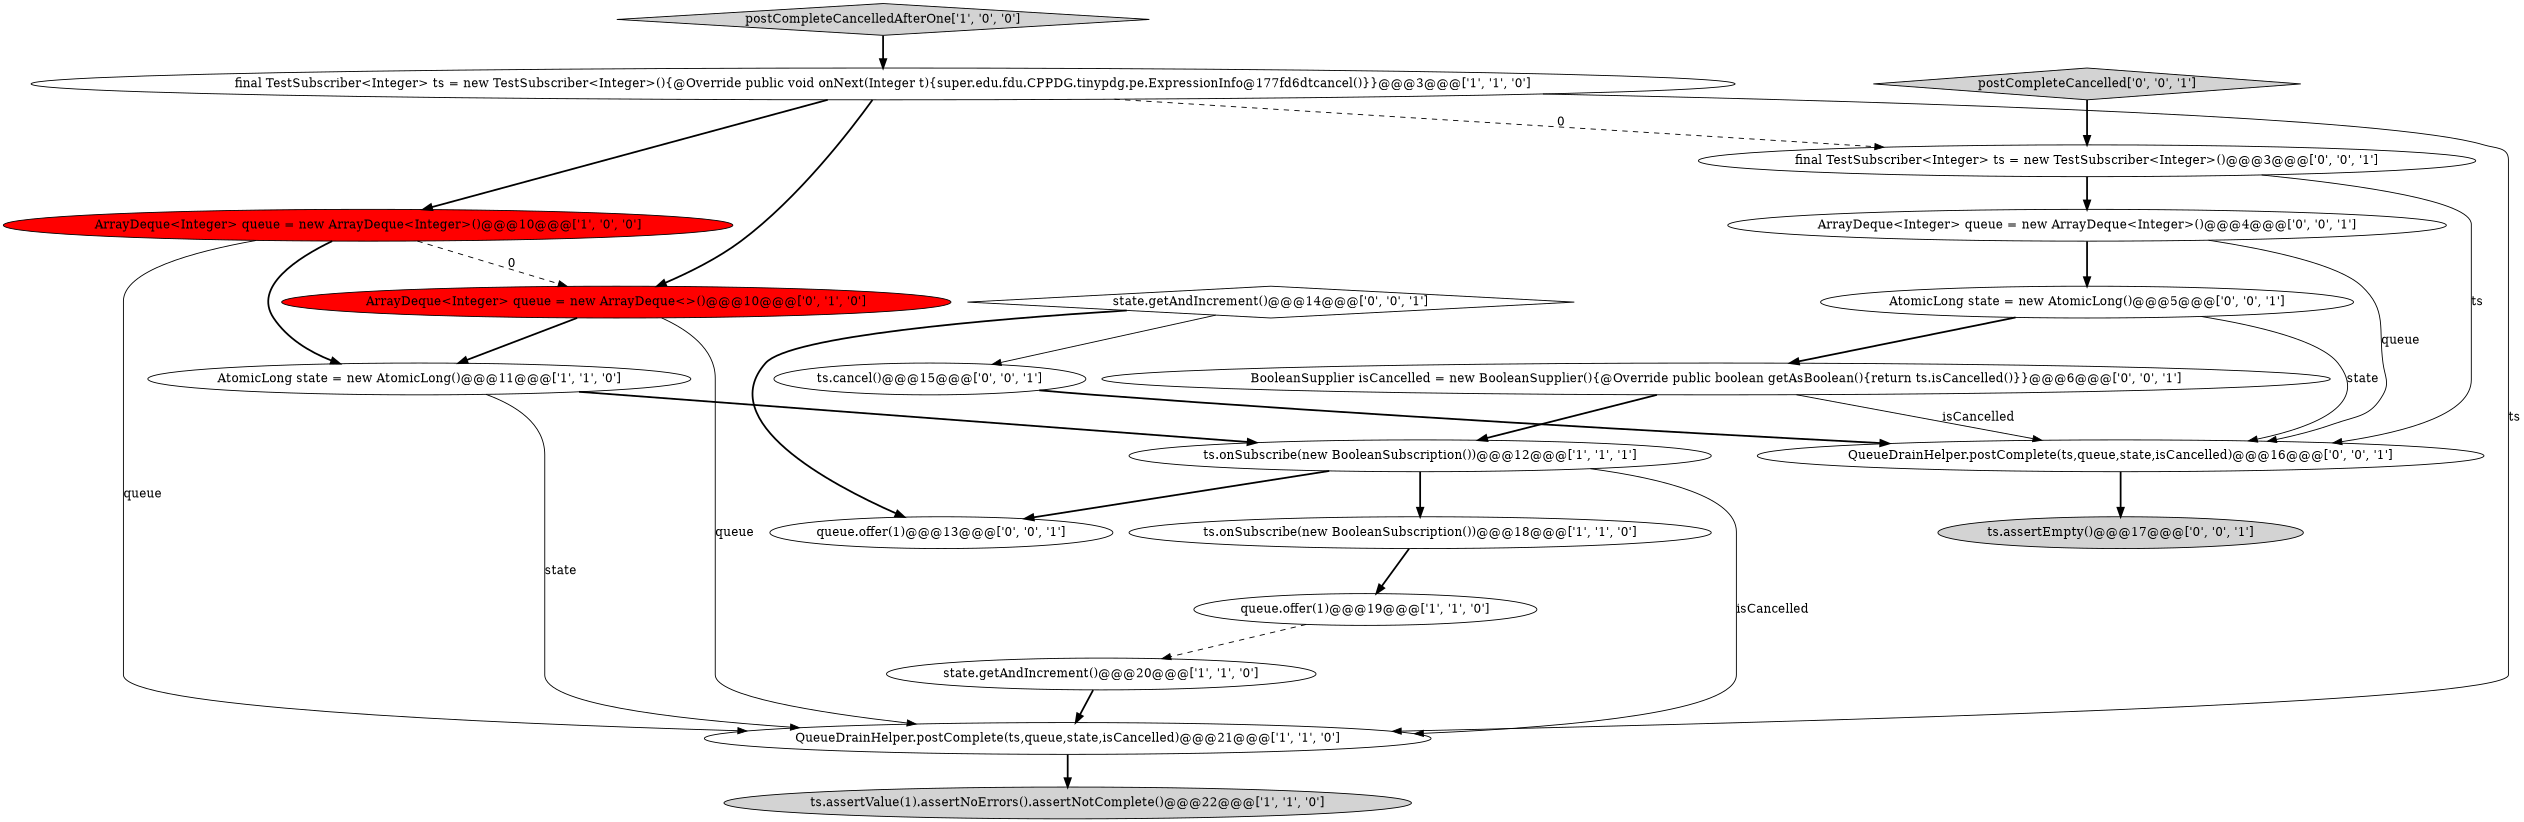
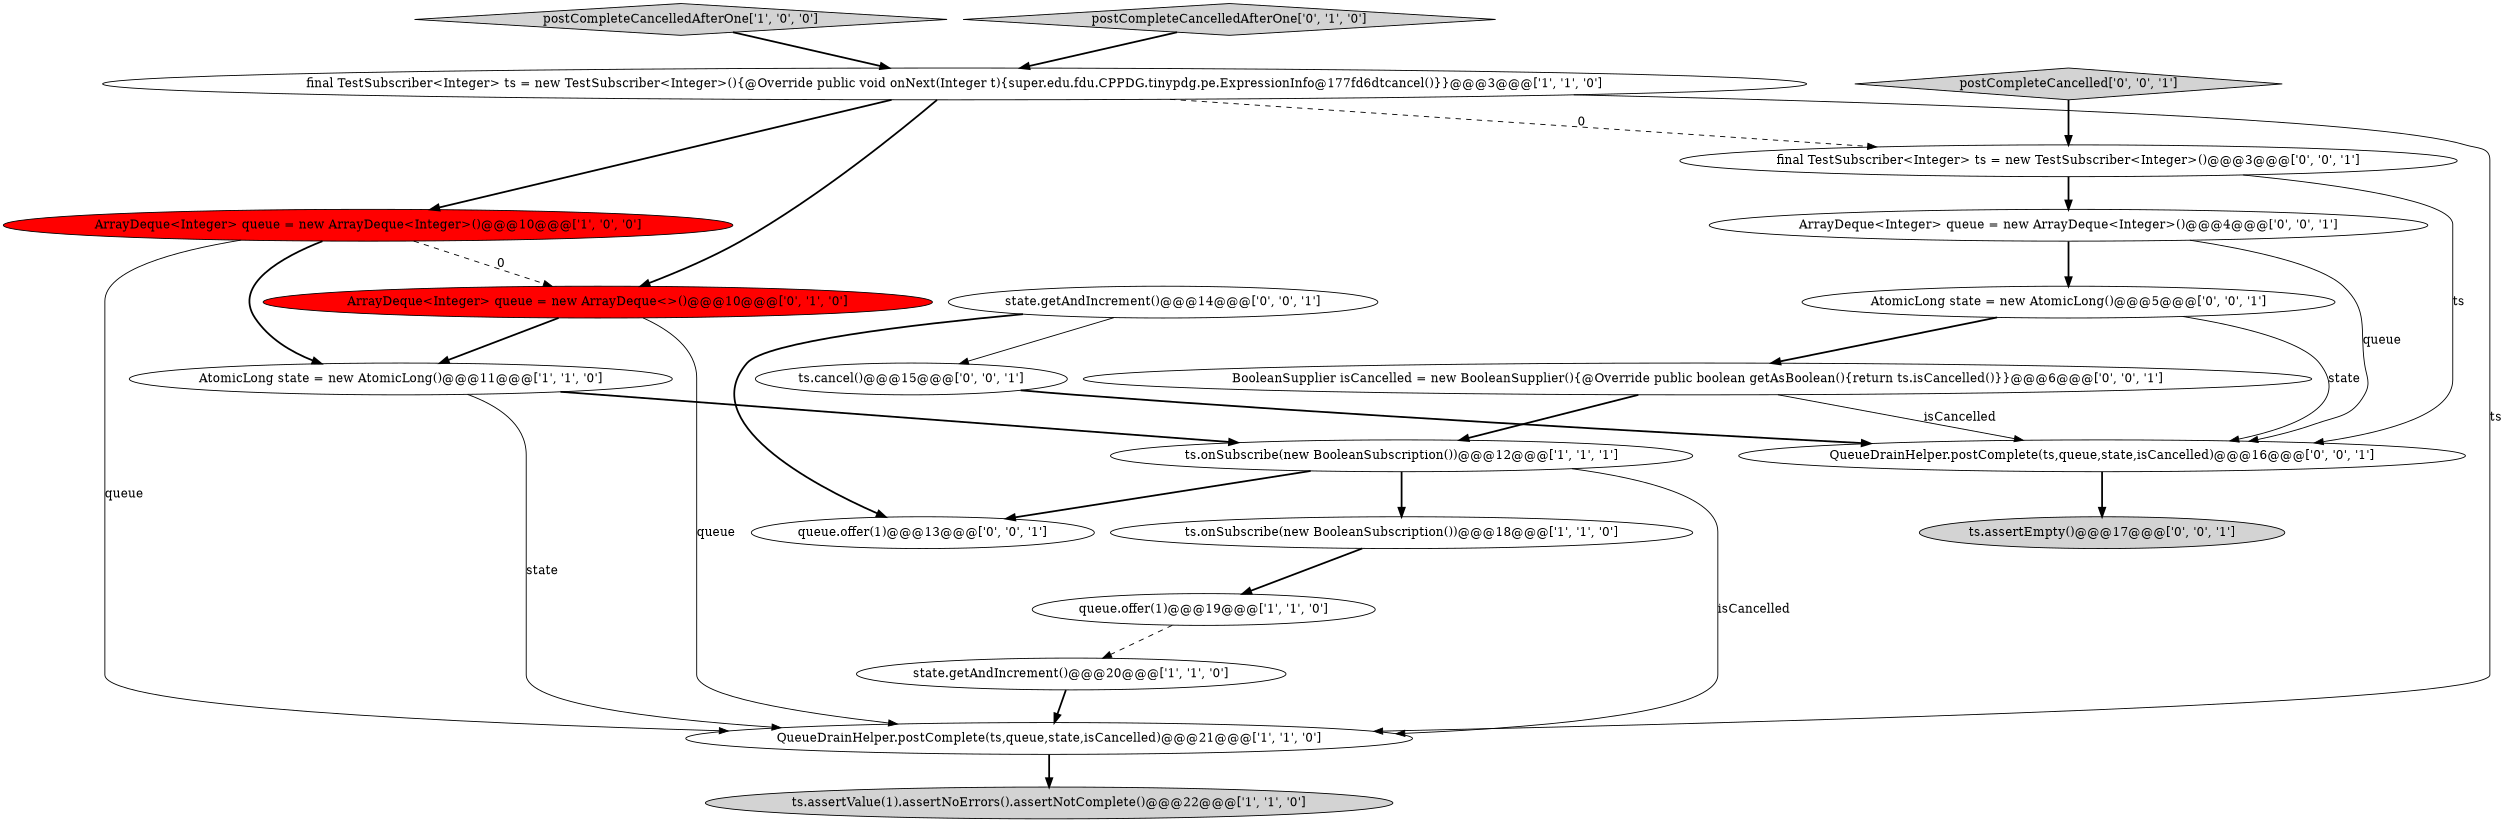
node "postCompleteCancelledAfterOne['0', '1', '0']": added
node "state.getAndIncrement()@@@14@@@['0', '0', '1']": shape diamond -> ellipse
